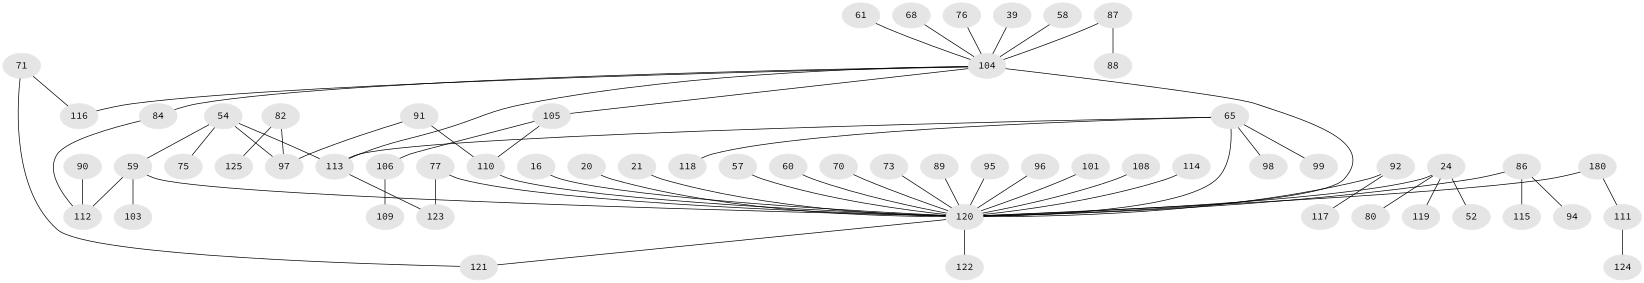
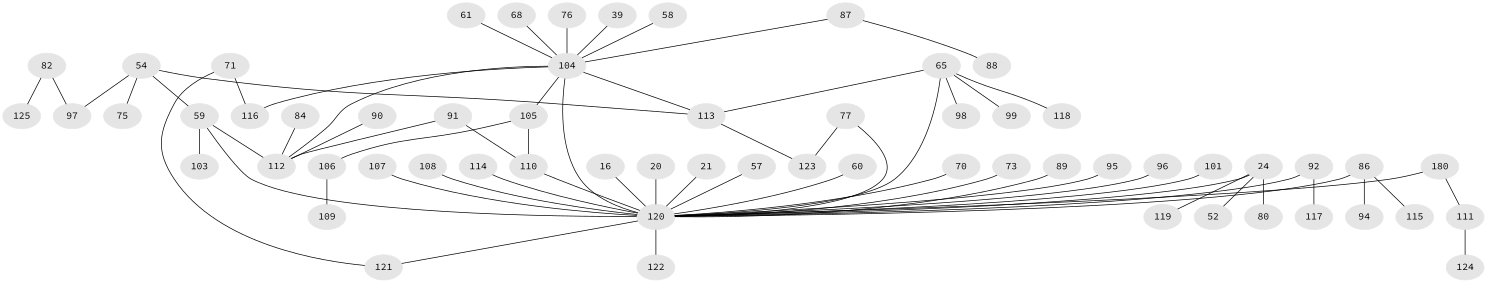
edge "104" -- "84": now "104" -- "112"
edge "91" -- "97": now "91" -- "112"
node "107": added
